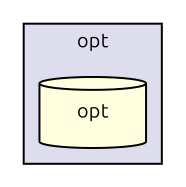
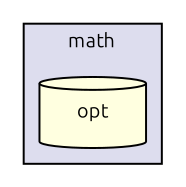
cluster "opt": label "opt" -> "math"
